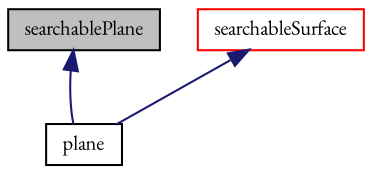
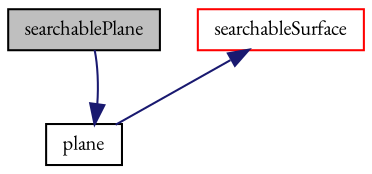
edge "plane" -> "searchablePlane": reversed
